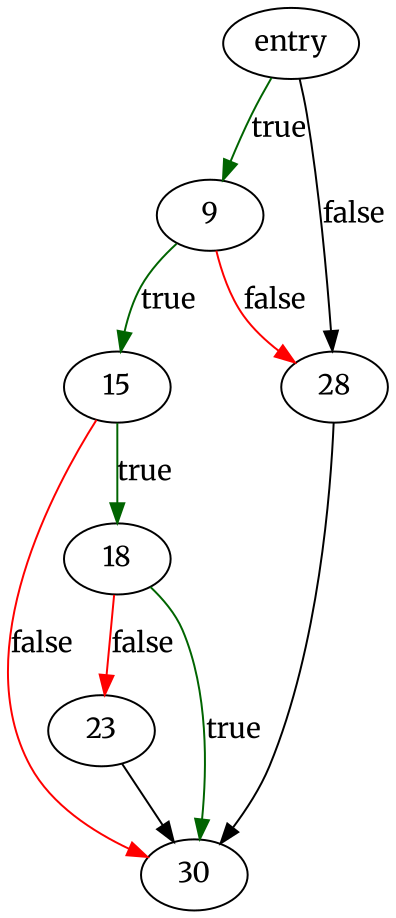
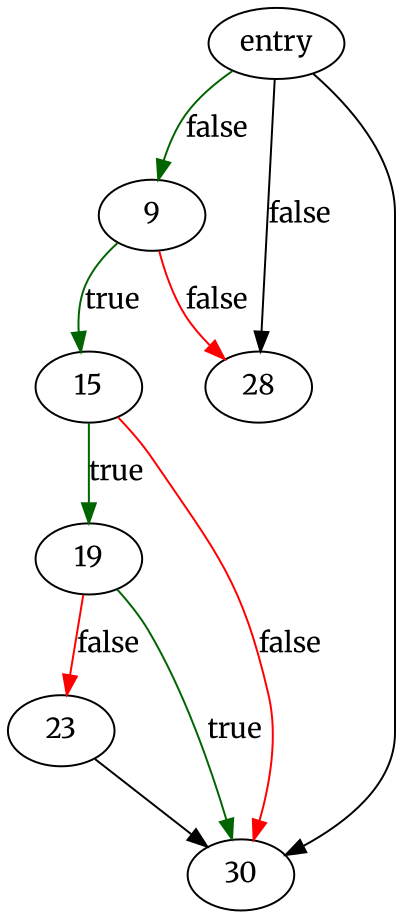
edge "entry" -> "9": label "true" -> "false"
node "18": label "18" -> "19"
edge "28" -> "30": now "entry" -> "30"
